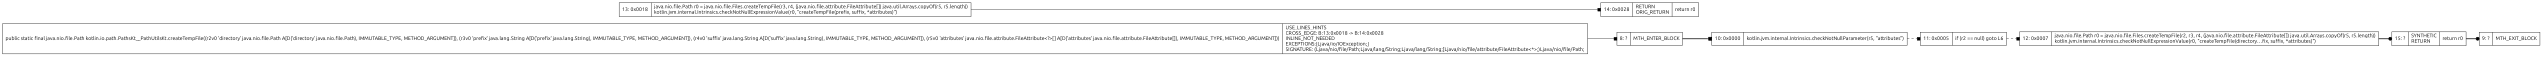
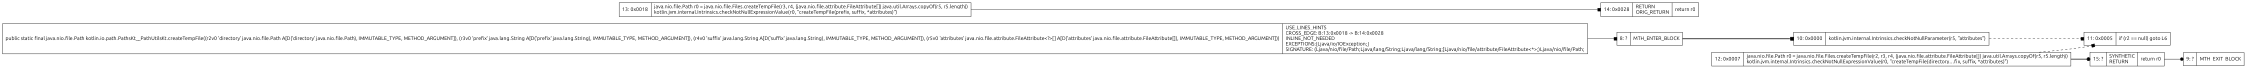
edge "11: 0x0005" -> "12: 0x0007": reversed
edge "15: ?" -> "9: ?": style bold -> solid
